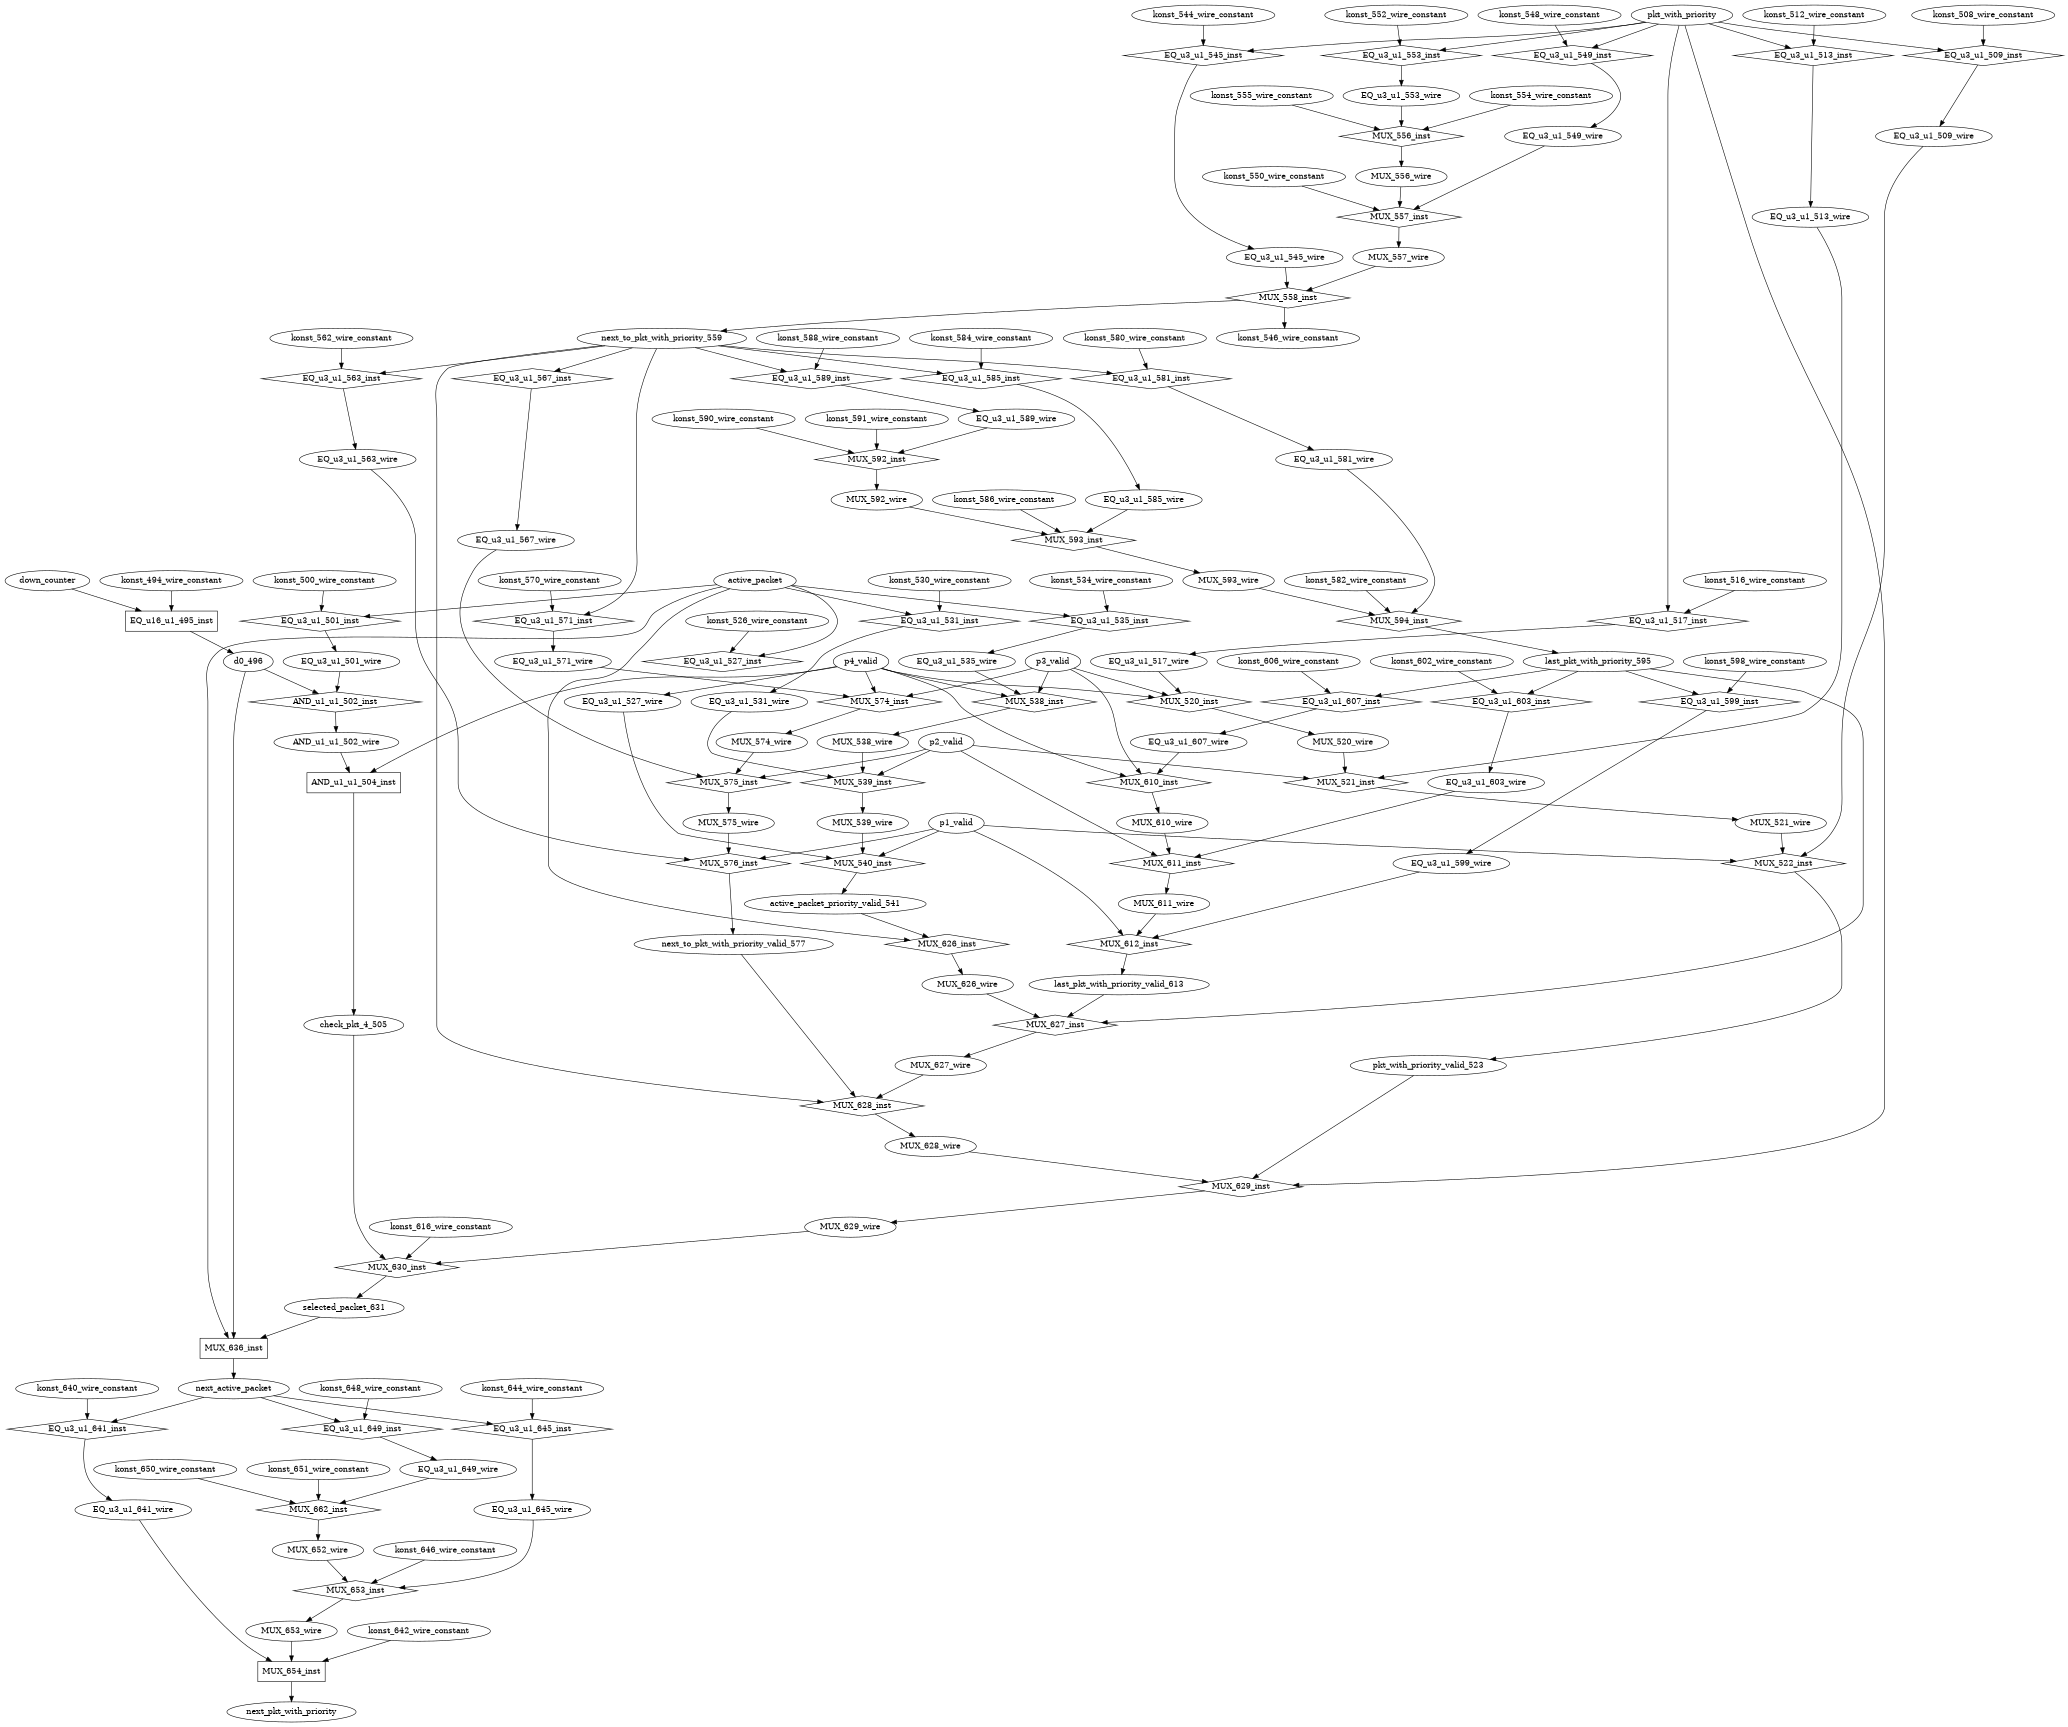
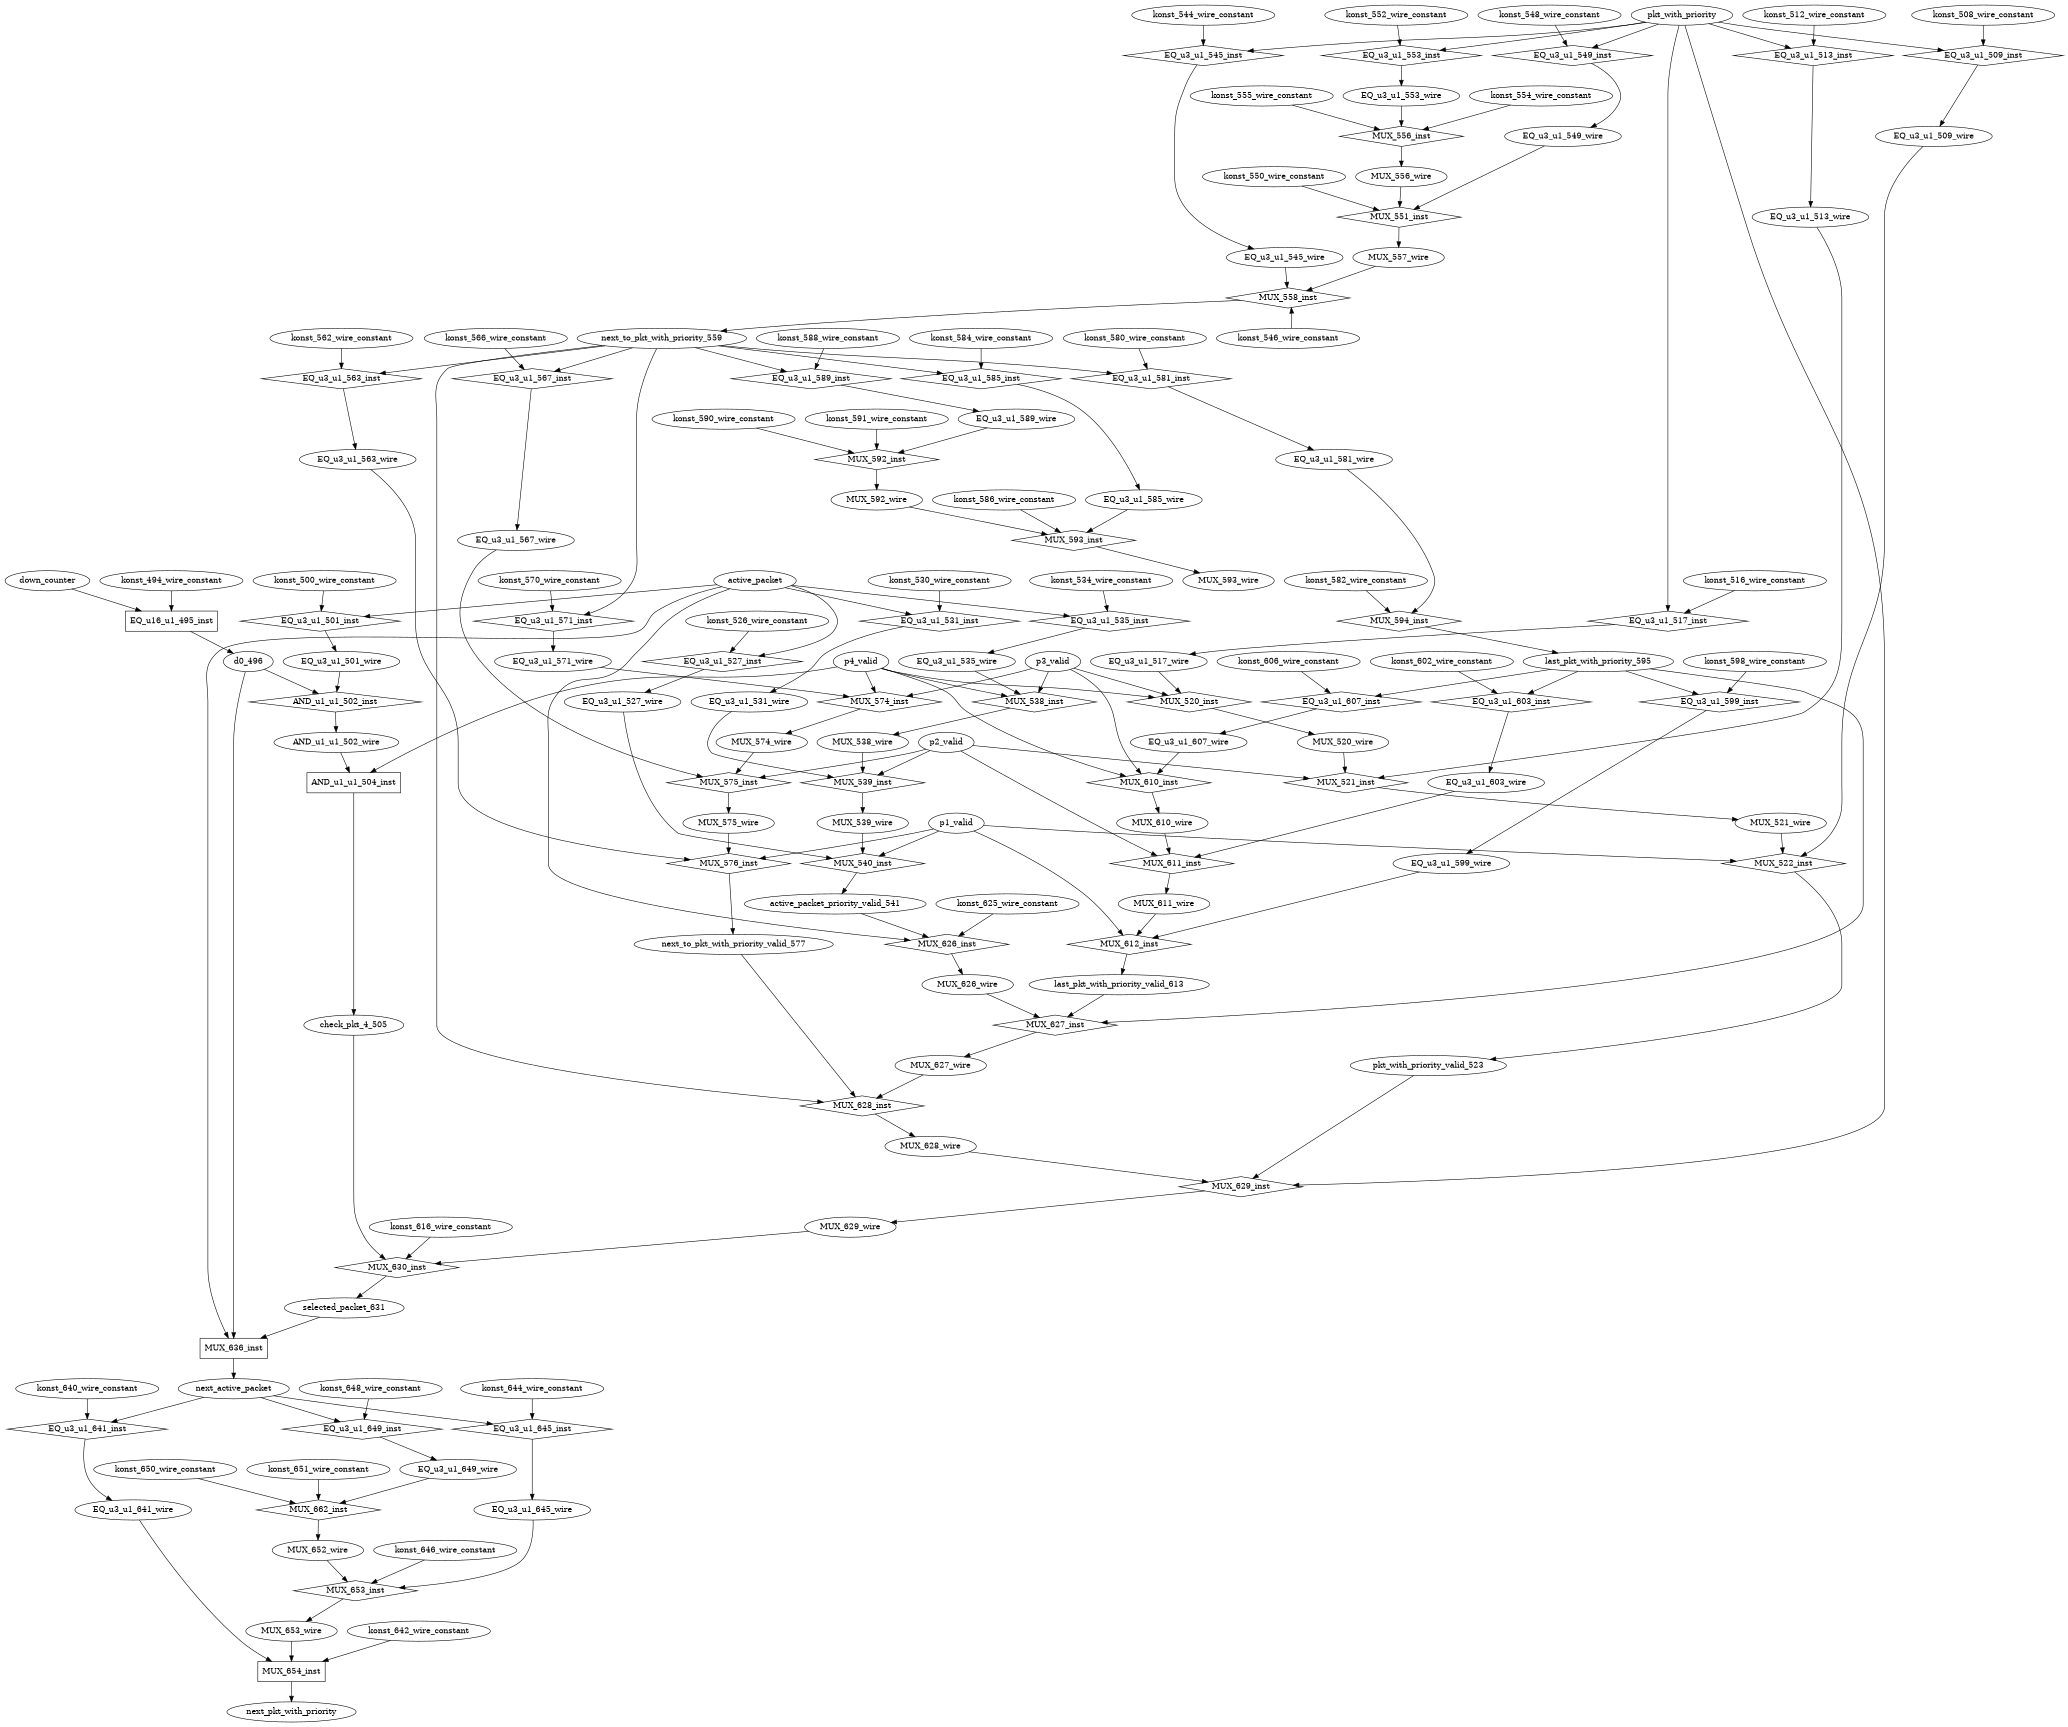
node "MUX_557_inst": label "MUX_557_inst" -> "MUX_551_inst"
edge "MUX_558_inst" -> "konst_546_wire_constant": reversed
node "konst_566_wire_constant": added
edge "MUX_593_wire" -> "MUX_594_inst": removed
edge "p4_valid" -> "EQ_u3_u1_527_wire": now "EQ_u3_u1_527_inst" -> "EQ_u3_u1_527_wire"
node "konst_625_wire_constant": added
